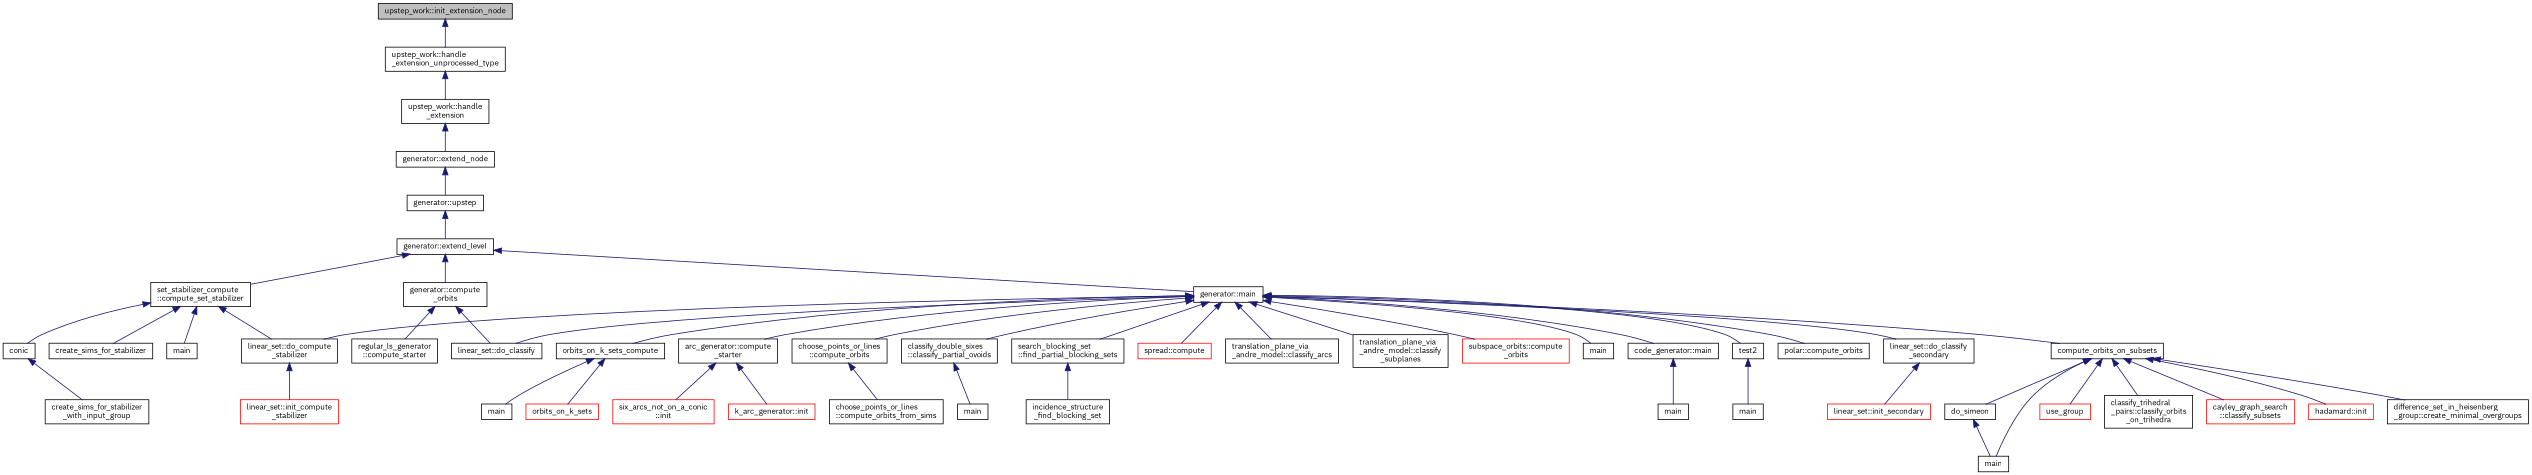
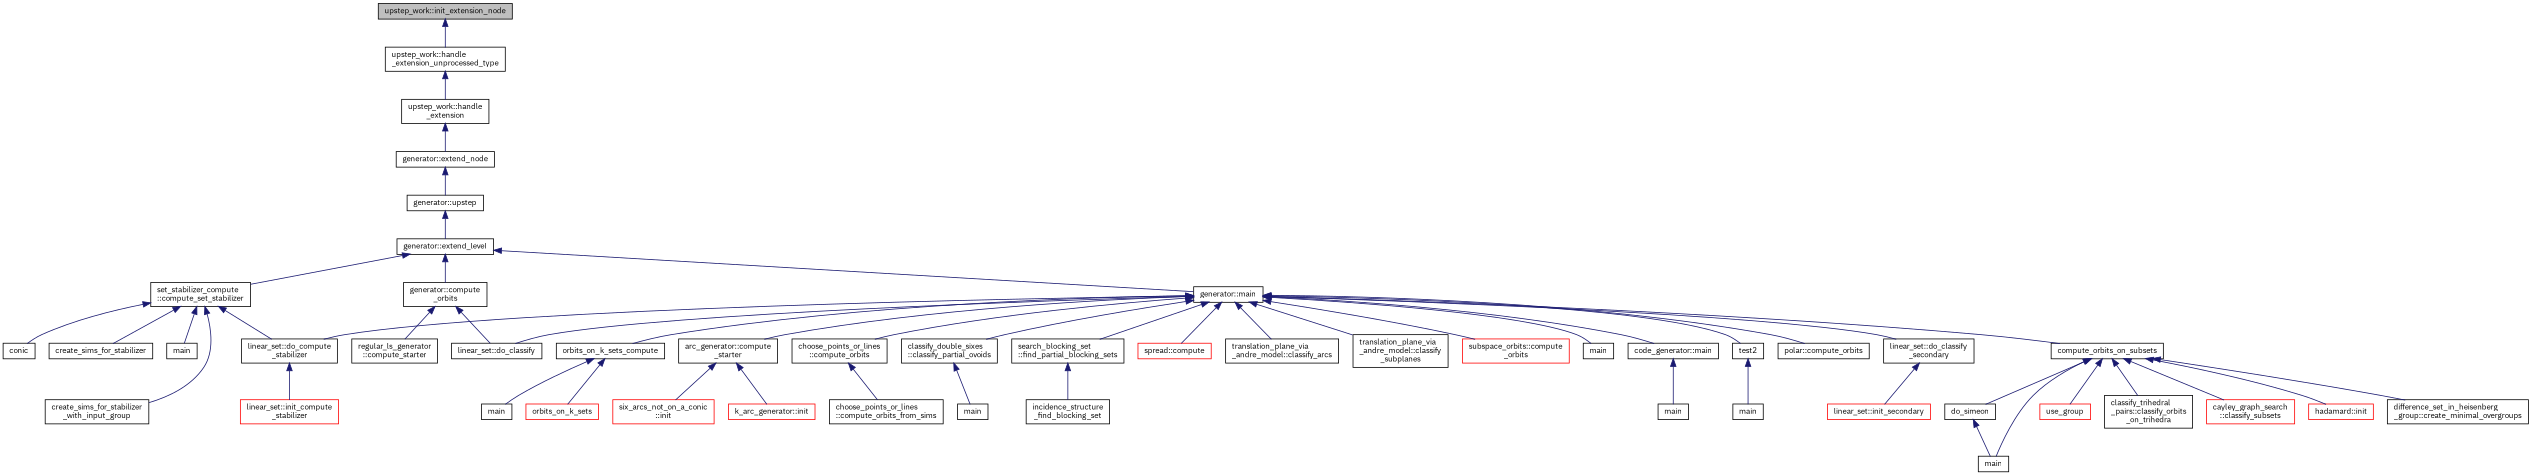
edge "create_sims_for_stabilizer _with_input_group" -> "conic": now "create_sims_for_stabilizer _with_input_group" -> "set_stabilizer_compute ::compute_set_stabilizer"
